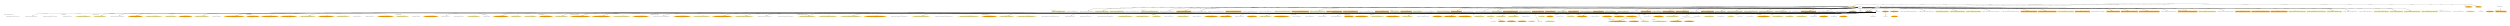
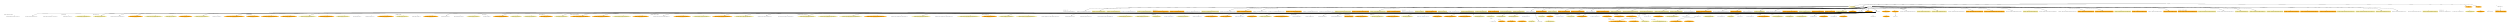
node "classdiagrams._ast.ASTCDParameter.java (1)": removed
